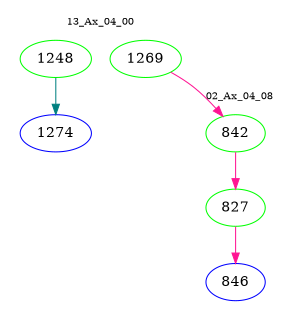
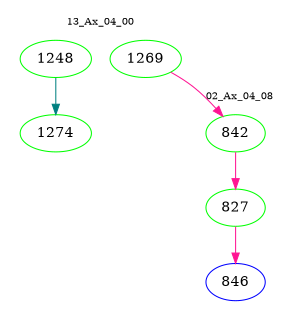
node "1274": color blue -> green
